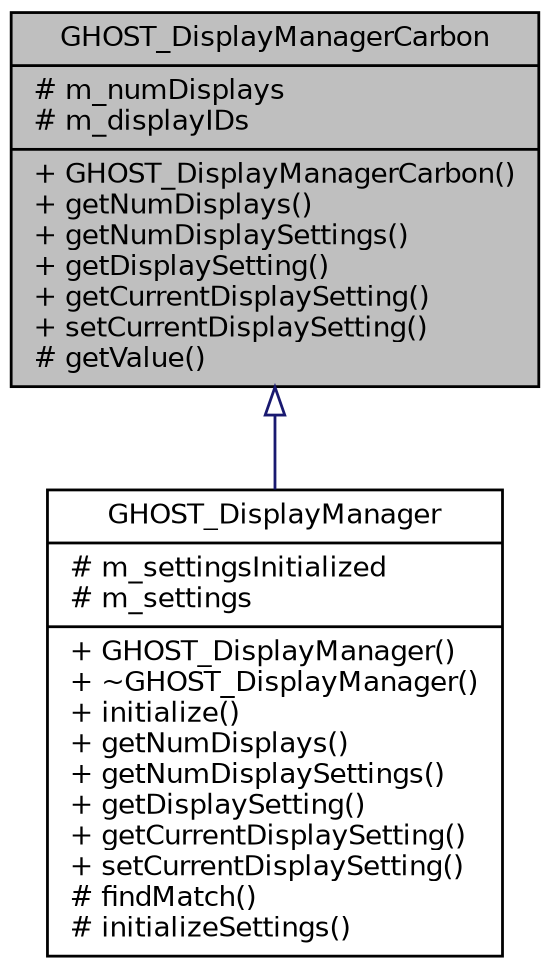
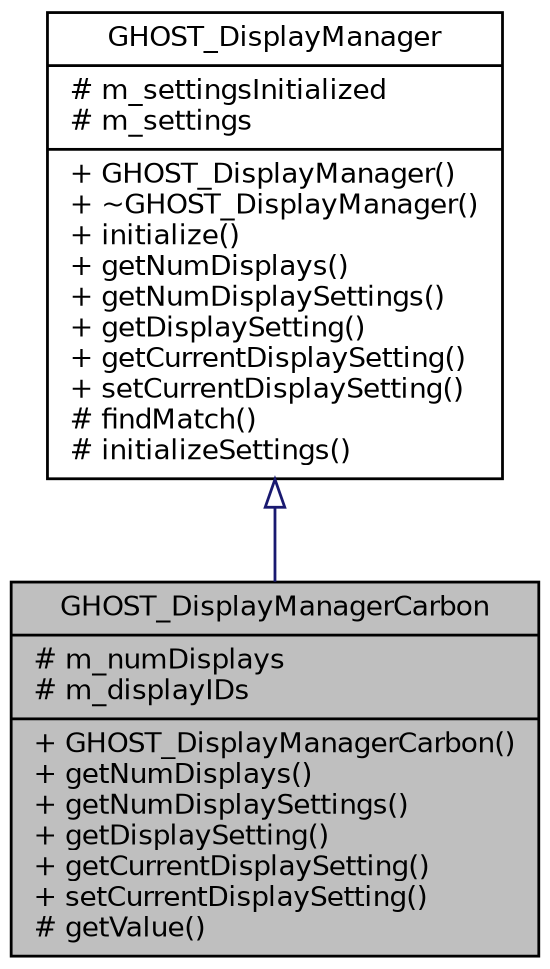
edge "GHOST_DisplayManager" -> "GHOST_DisplayManagerCarbon": reversed
